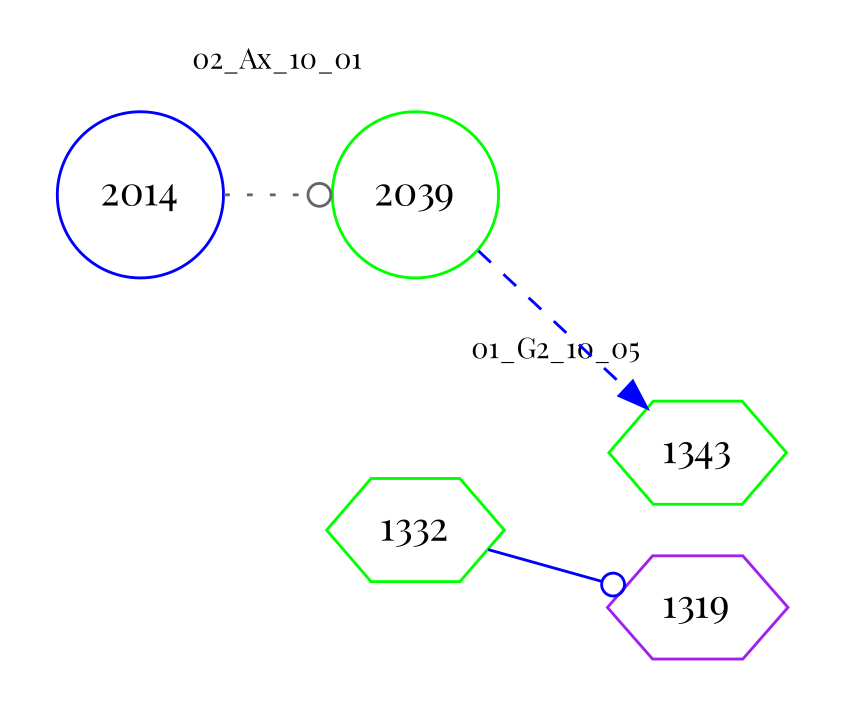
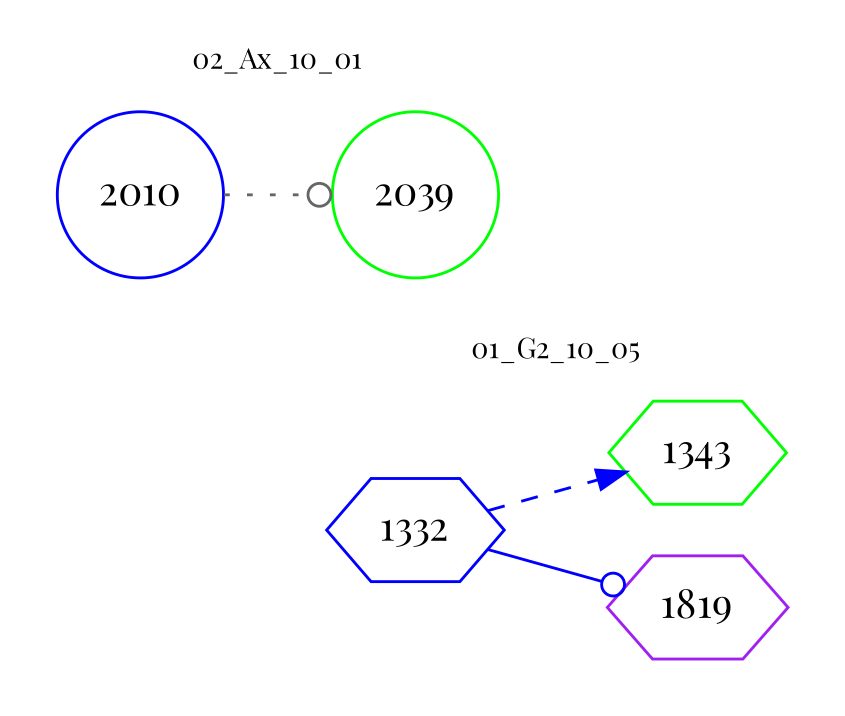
node "2014": label "2014" -> "2010"
edge "2039" -> "1343": now "1332" -> "1343"
node "1332": color green -> blue
node "1319": label "1319" -> "1819"
